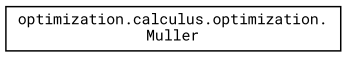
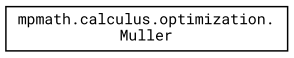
node "optimization.calculus.optimization. Muller": label "optimization.calculus.optimization. Muller" -> "mpmath.calculus.optimization. Muller"
